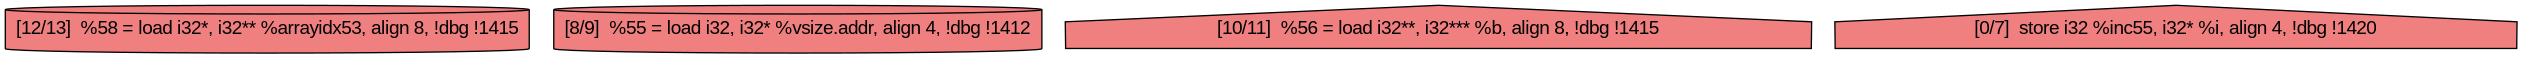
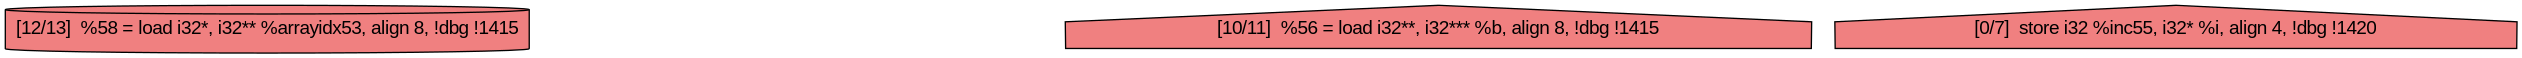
node "[8/9]  %55 = load i32, i32* %vsize.addr, align 4, !dbg !1412": removed
